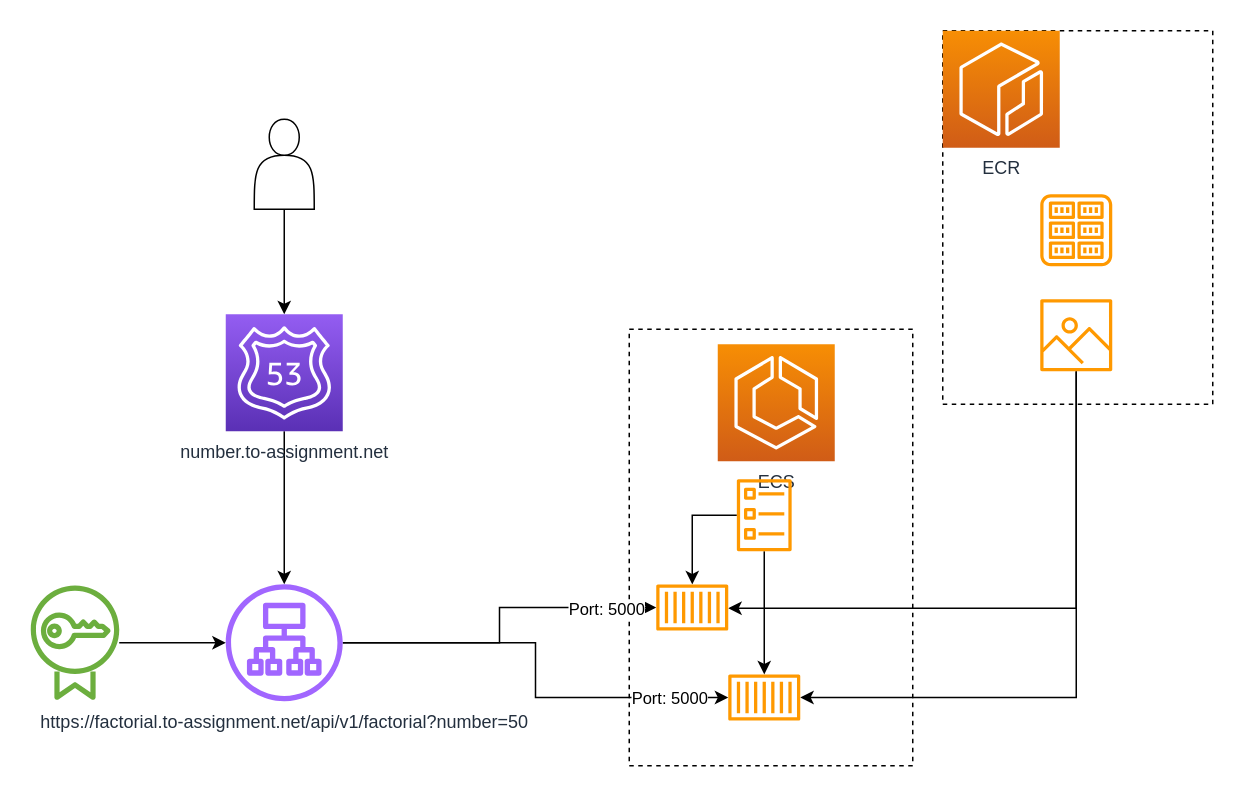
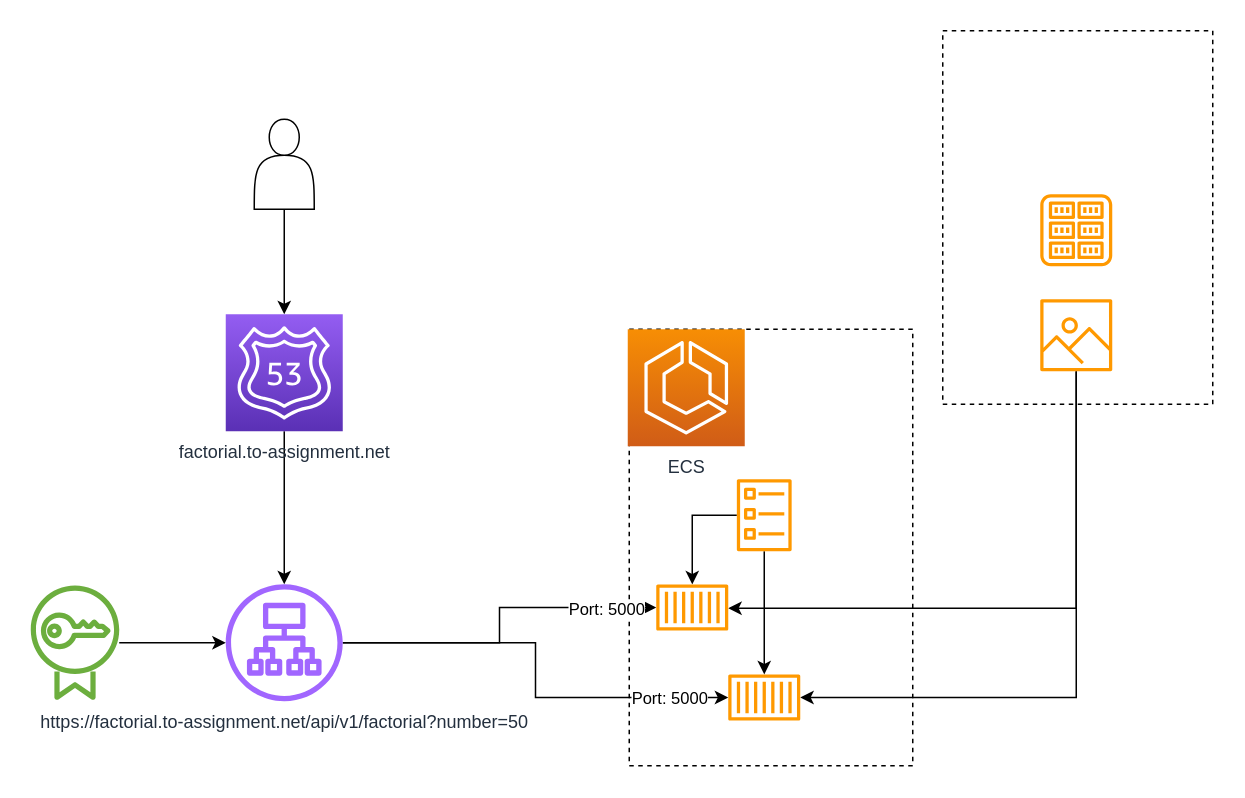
node "ECR": removed
node "ECS": moved (776, 403) -> (686, 388)
node "number.to-assignment.net": label "number.to-assignment.net" -> "factorial.to-assignment.net"
